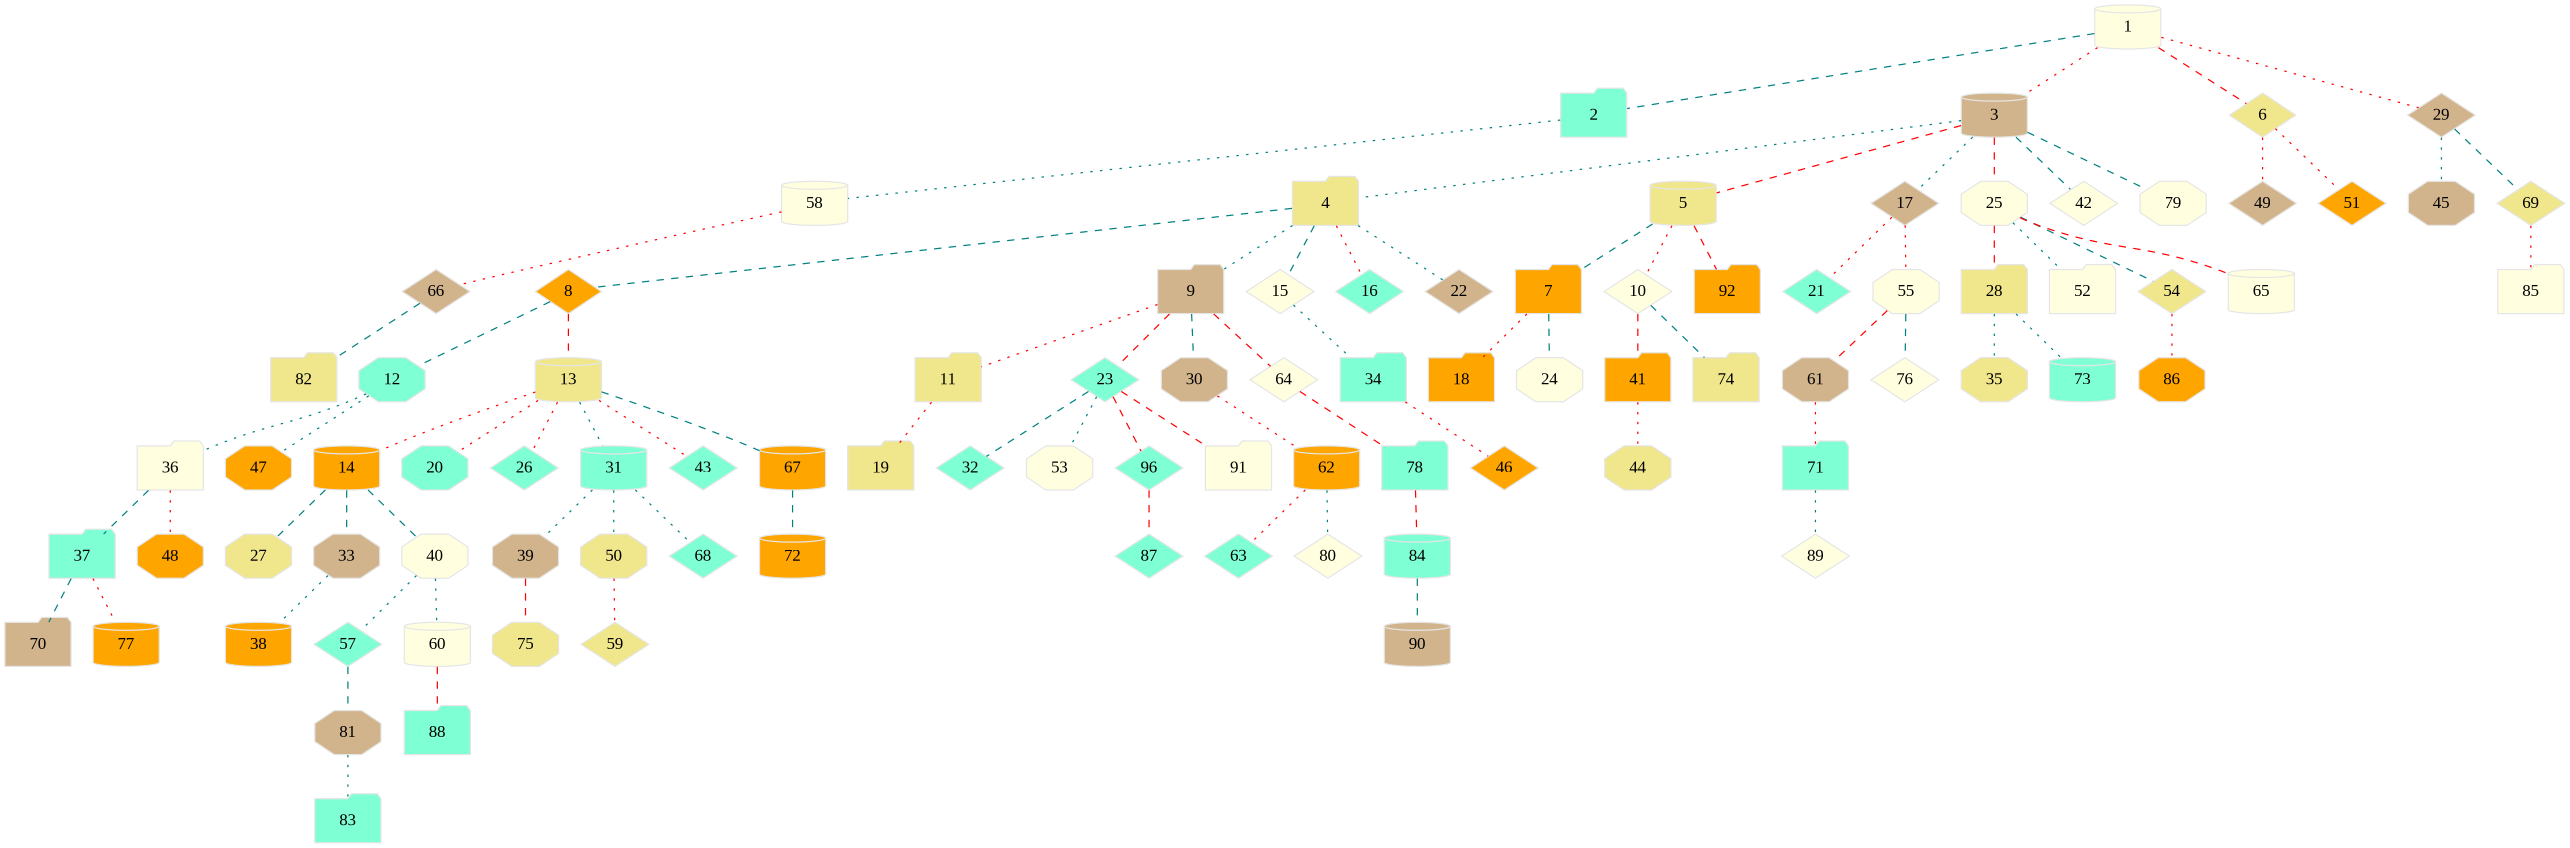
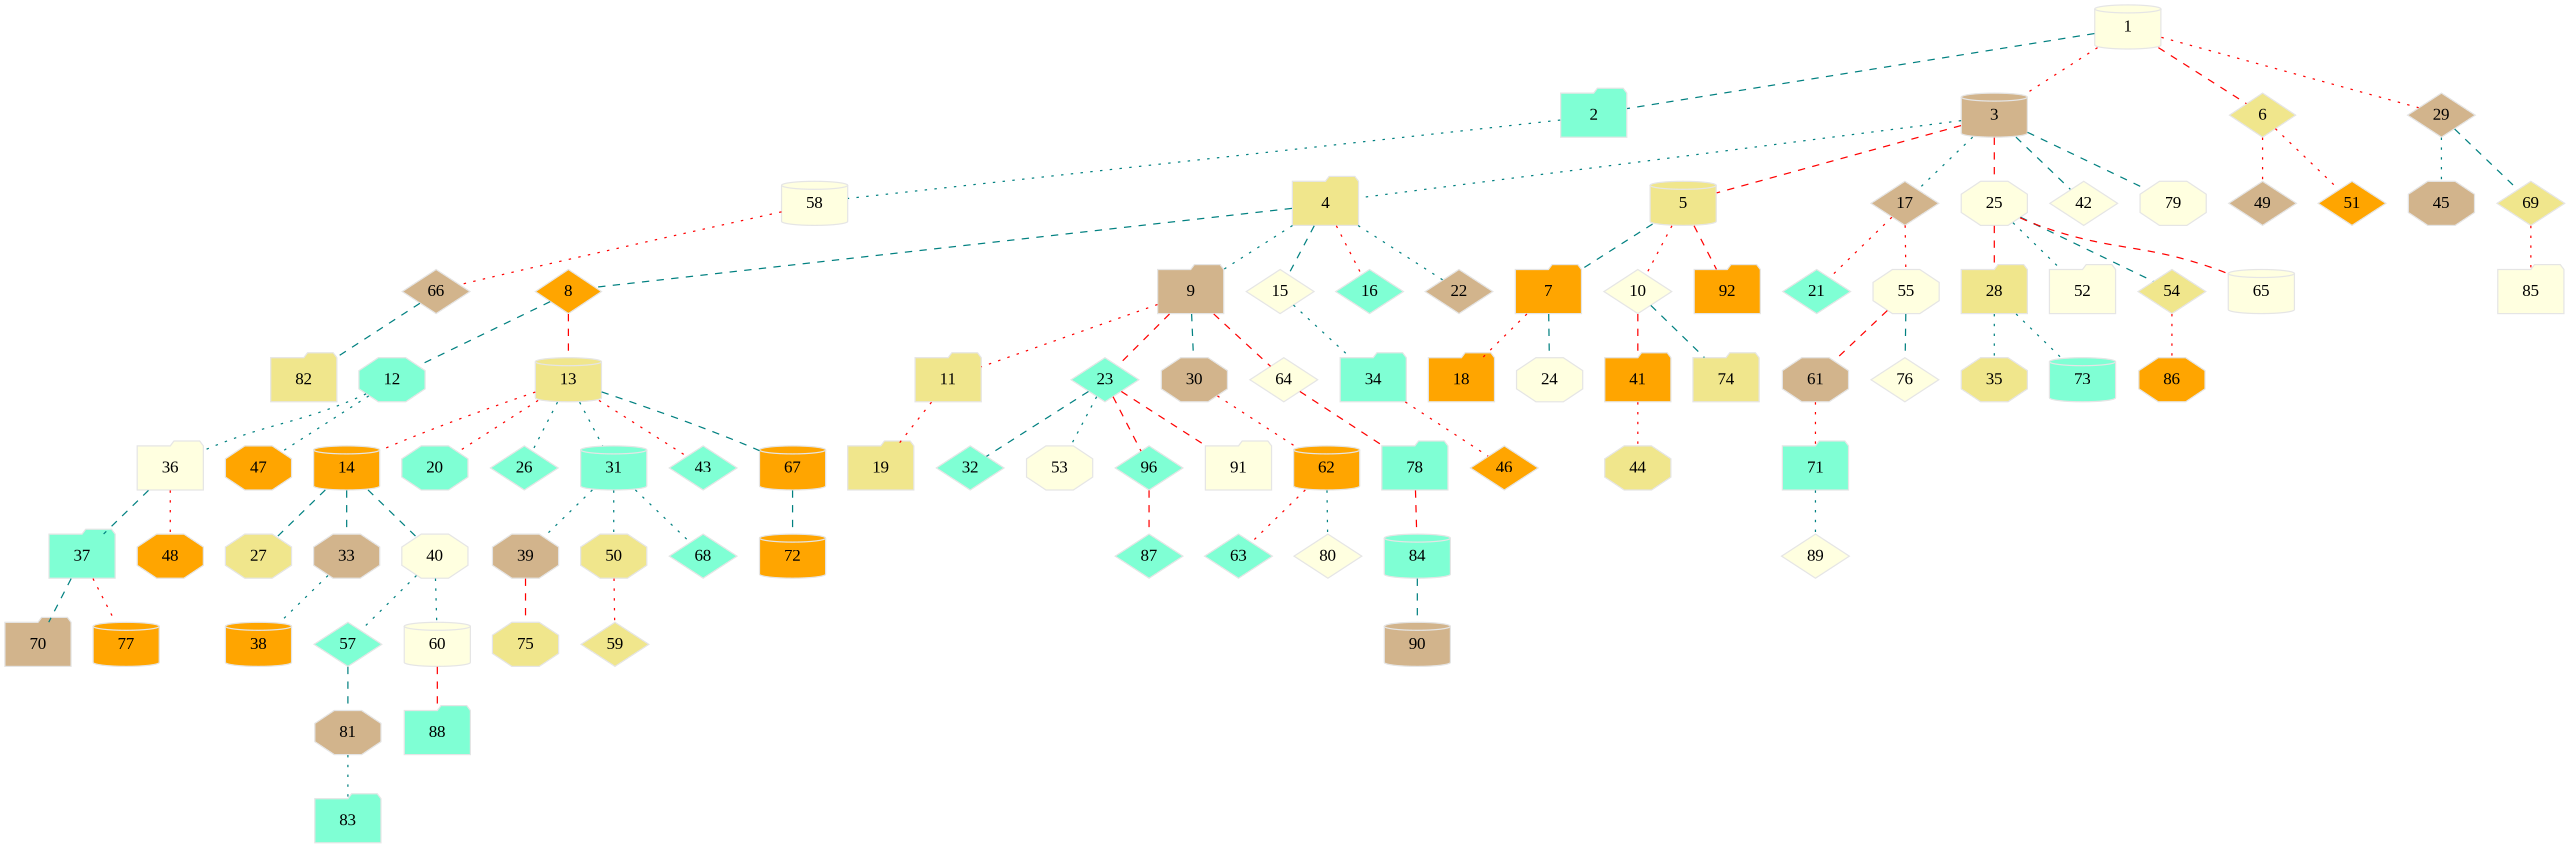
edge "13" -- "26": color red -> teal
